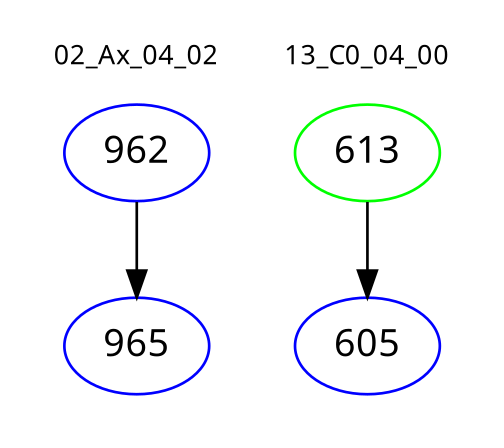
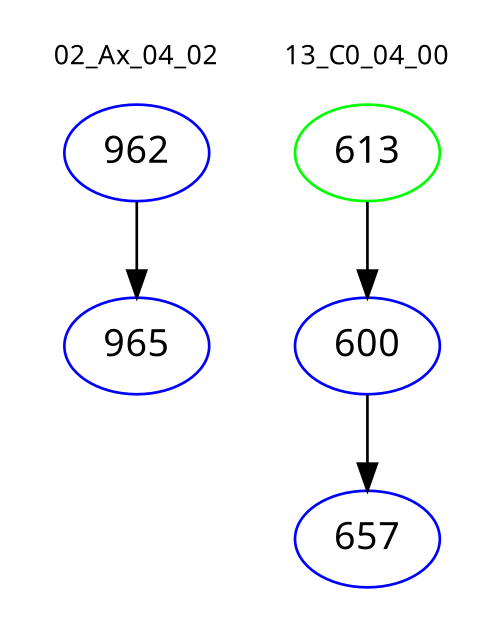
node "605": label "605" -> "600"
node "657": added
